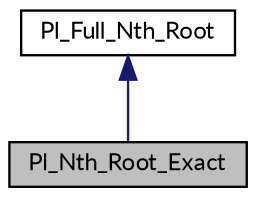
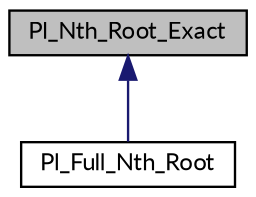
edge "Pl_Nth_Root_Exact" -> "Pl_Full_Nth_Root": reversed
